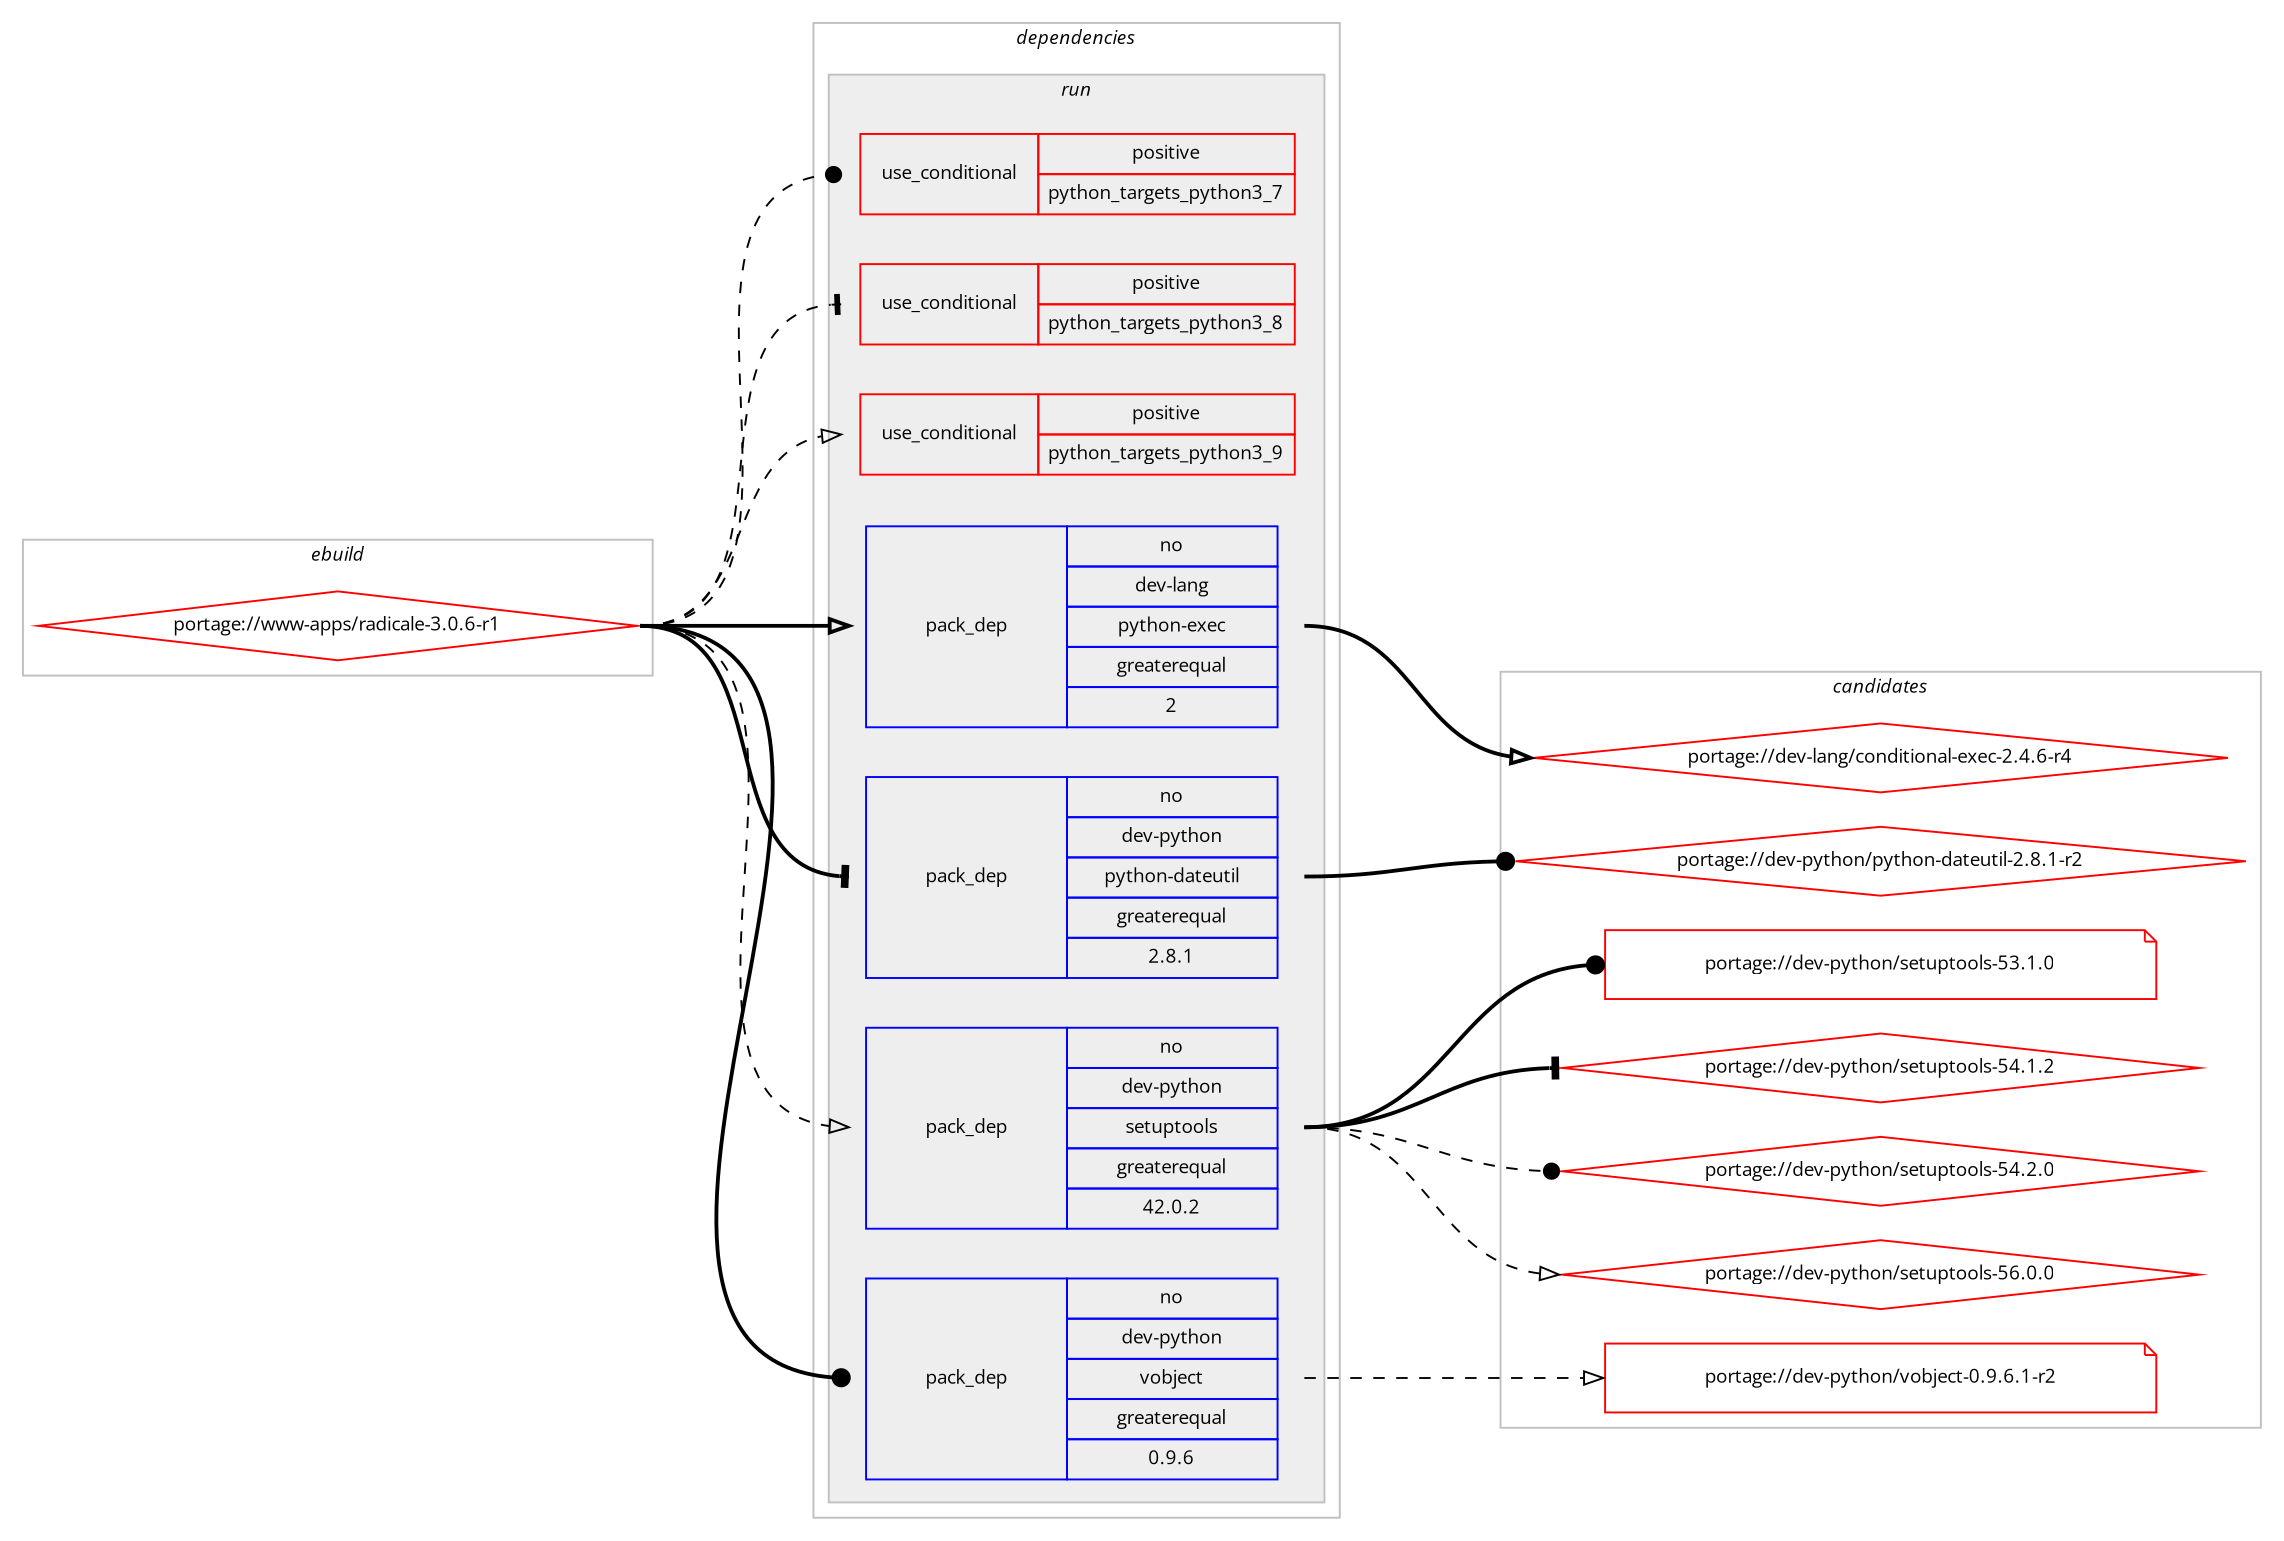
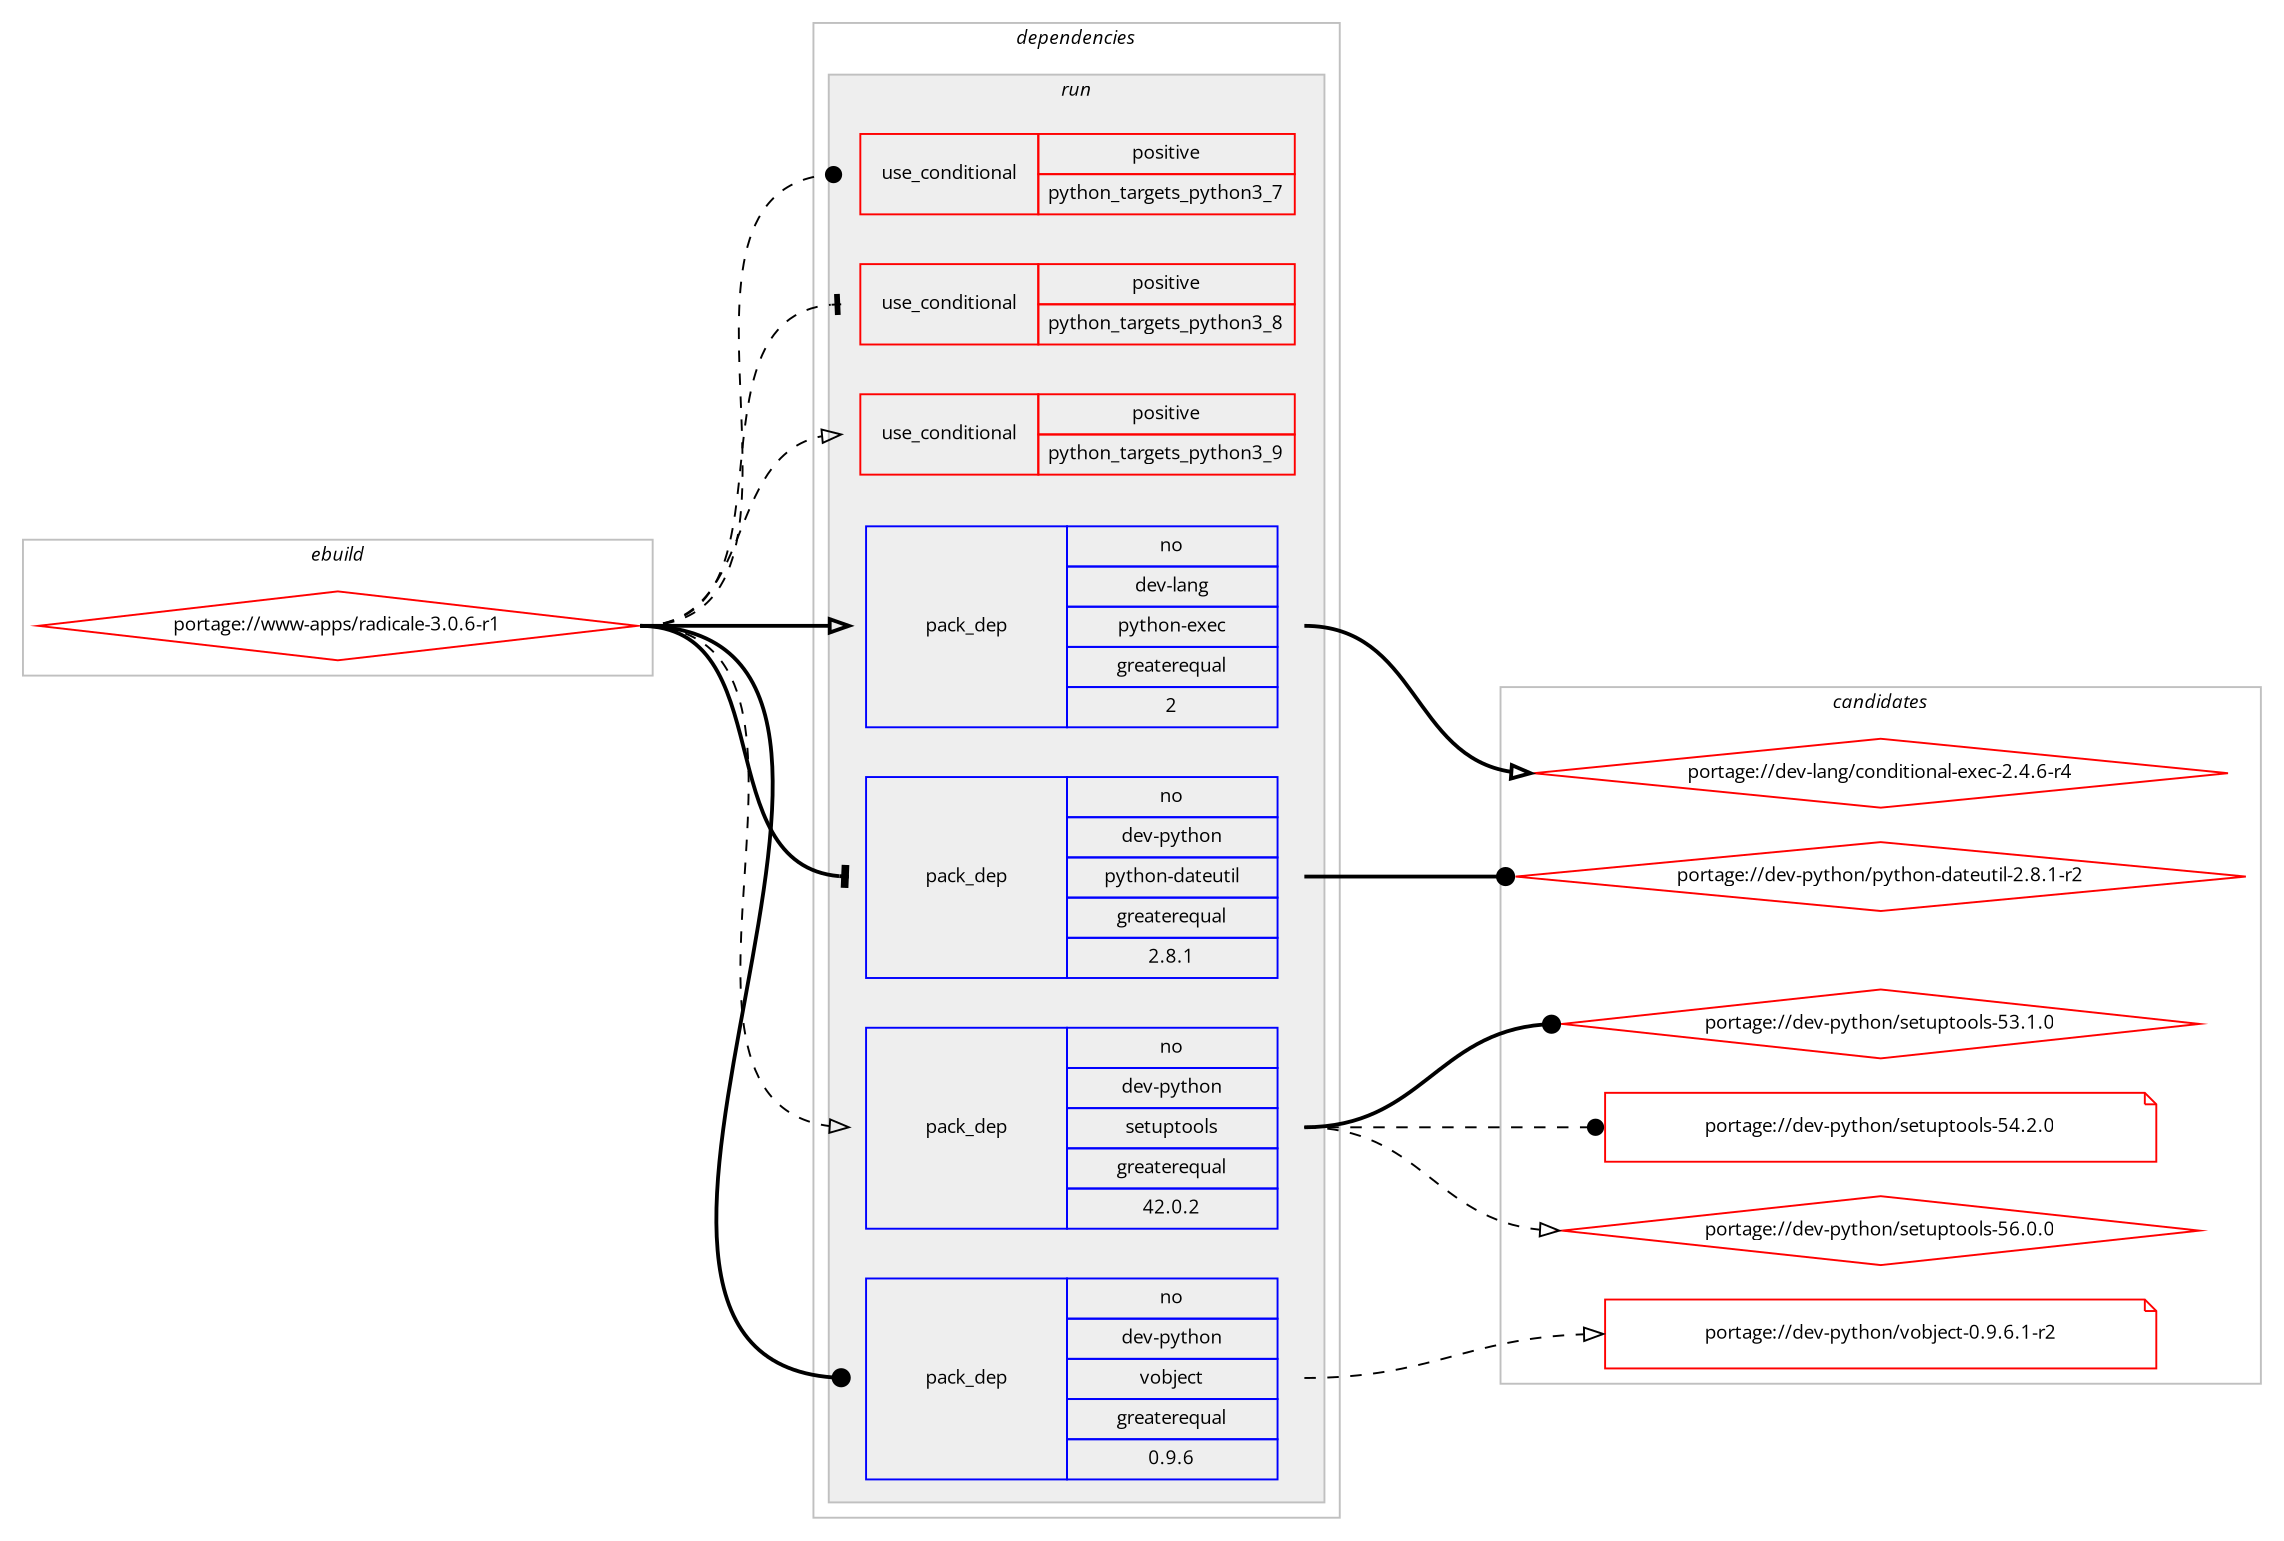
node "portage://dev-python/setuptools-53.1.0": shape note -> diamond
node "portage://dev-python/setuptools-54.1.2": removed
node "portage://dev-python/setuptools-54.2.0": shape diamond -> note
